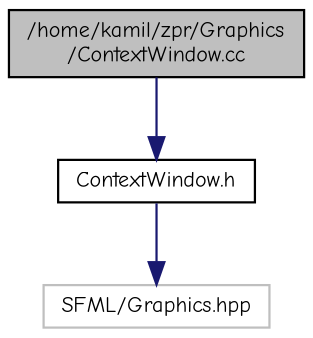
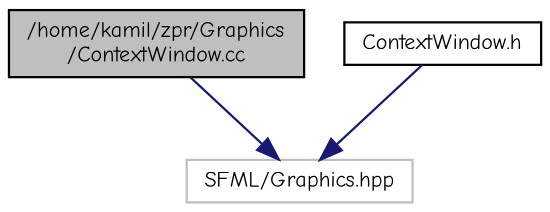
edge "/home/kamil/zpr/Graphics /ContextWindow.cc" -> "ContextWindow.h": now "/home/kamil/zpr/Graphics /ContextWindow.cc" -> "SFML/Graphics.hpp"
